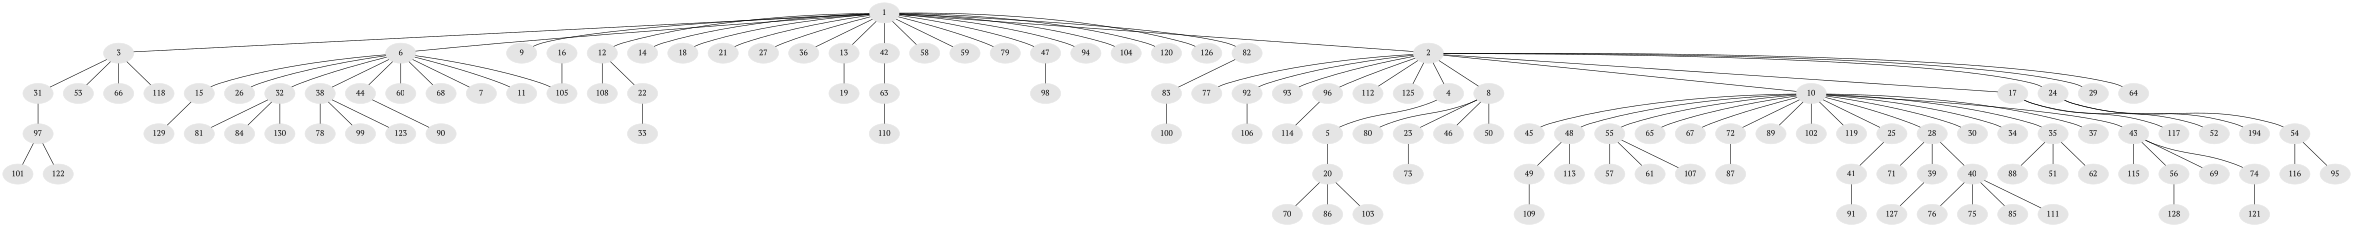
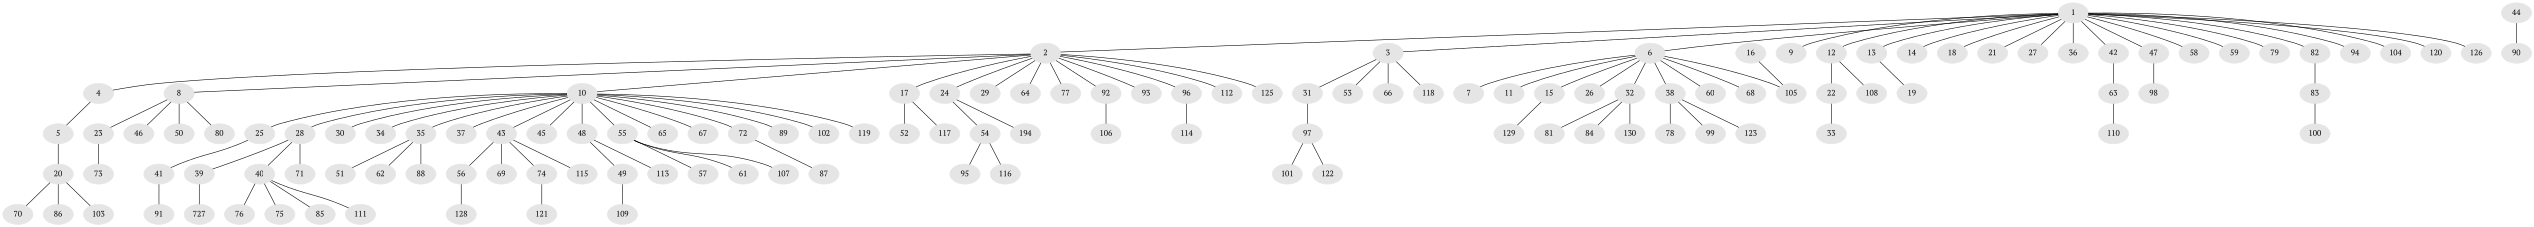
edge "6" -- "44": removed
node "127": label "127" -> "727"
